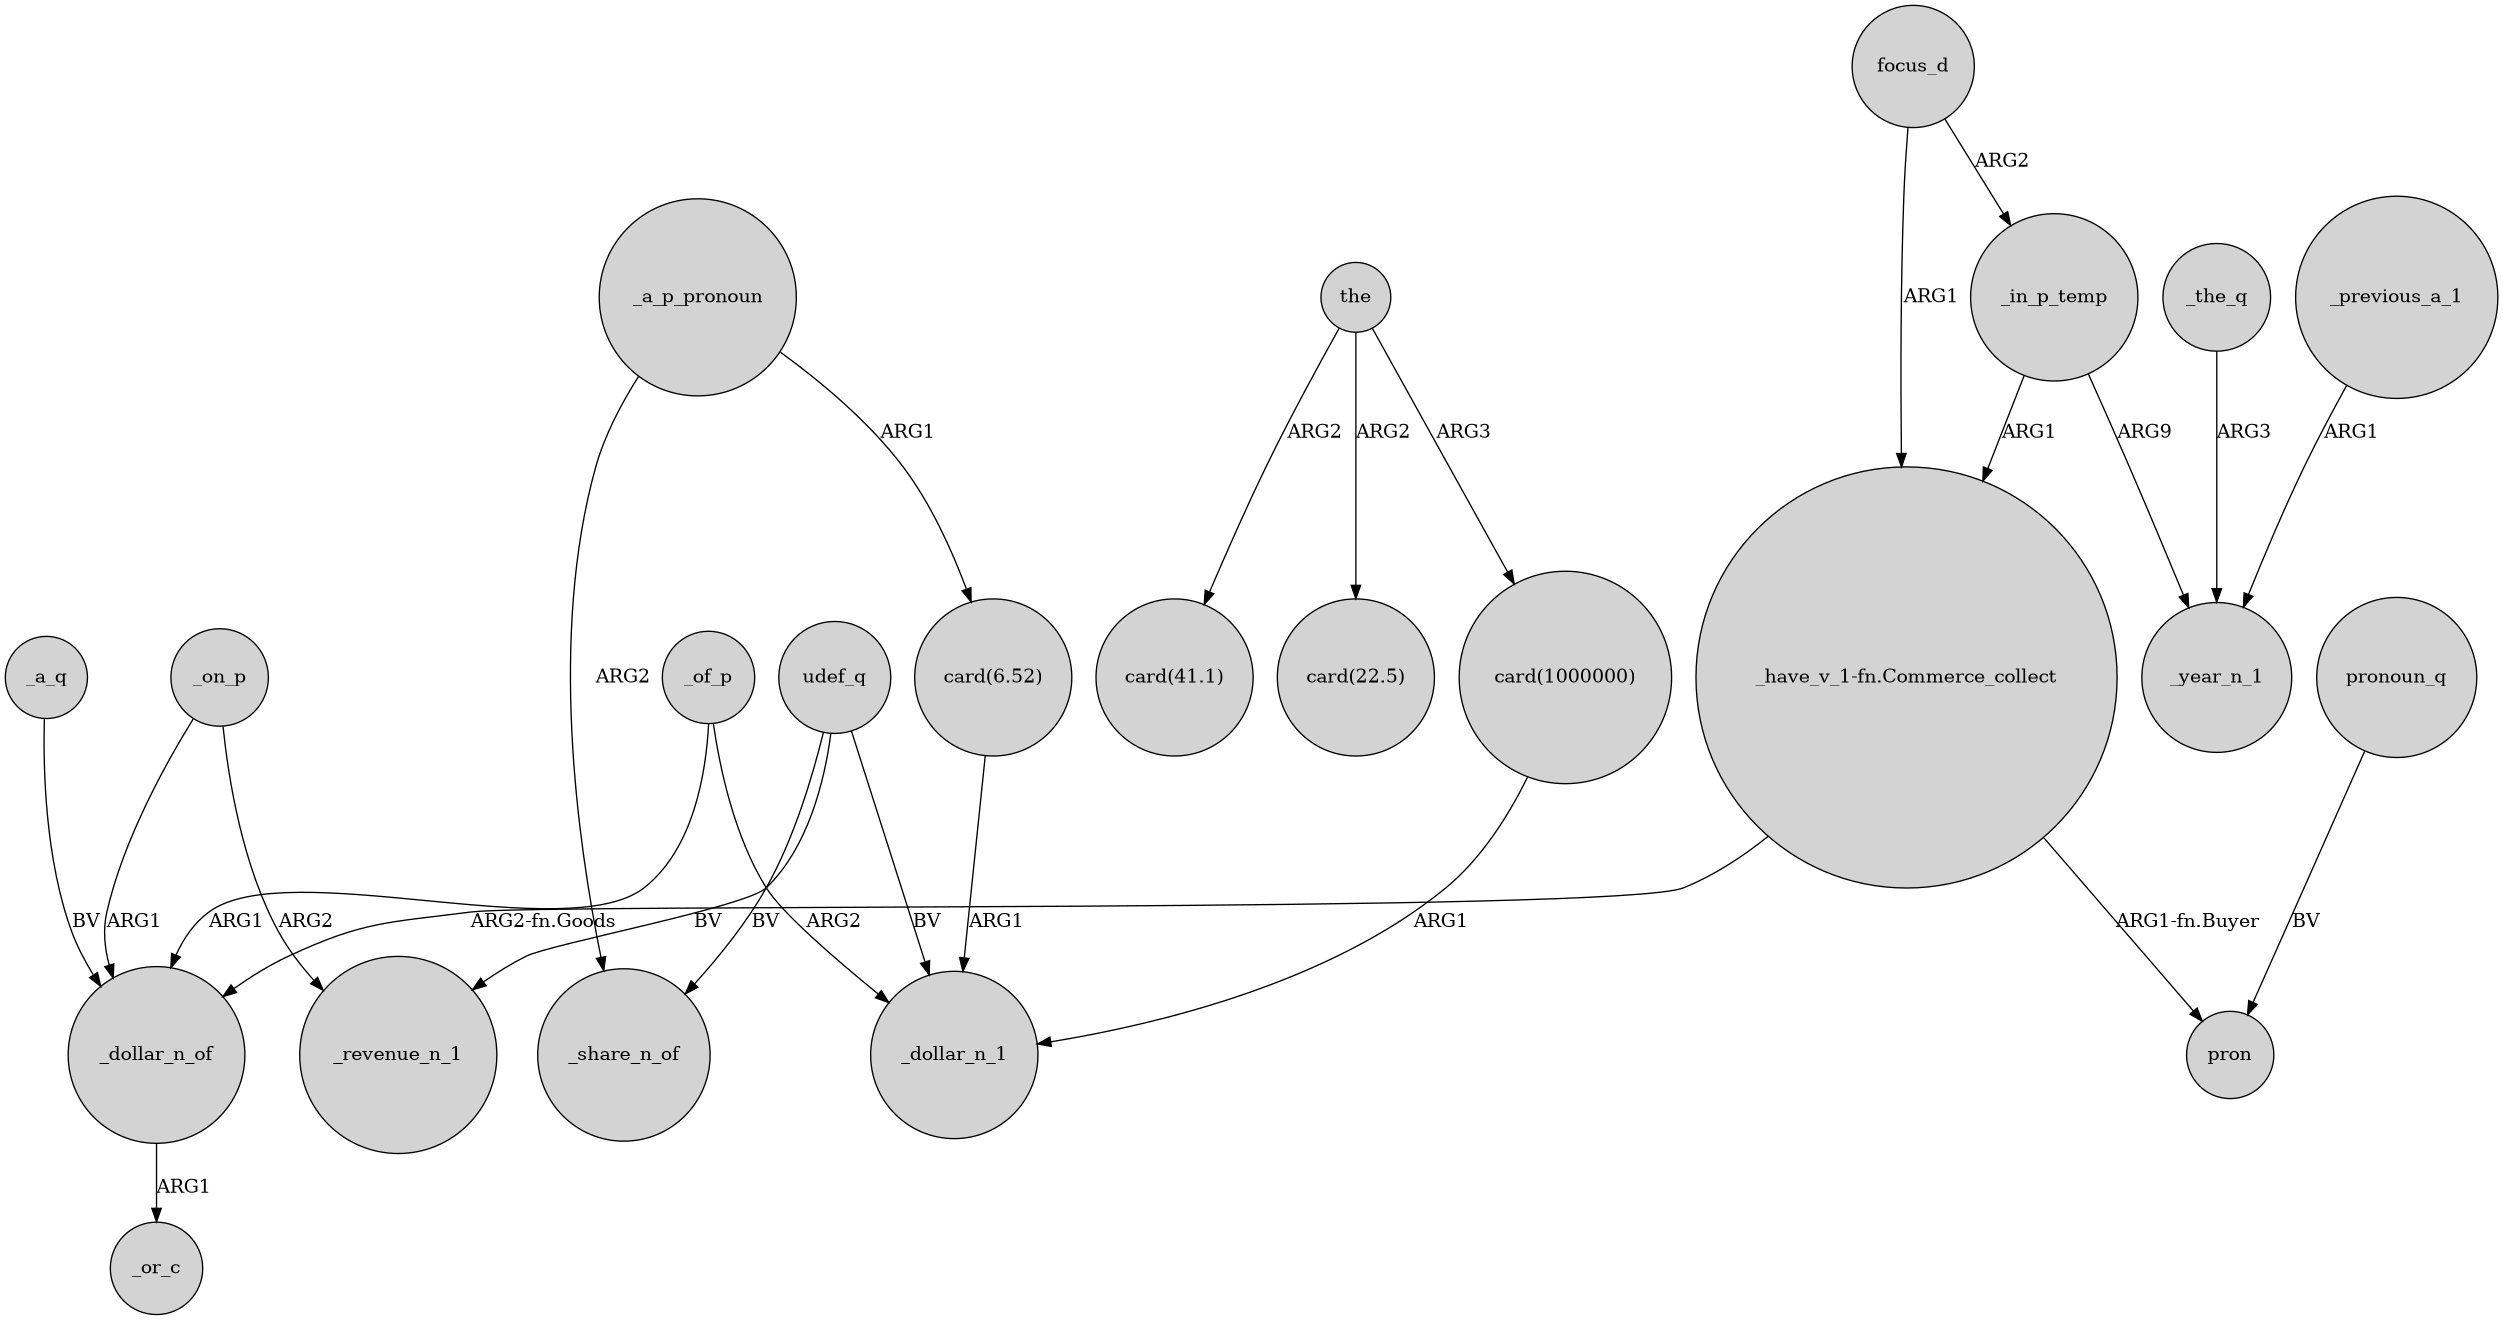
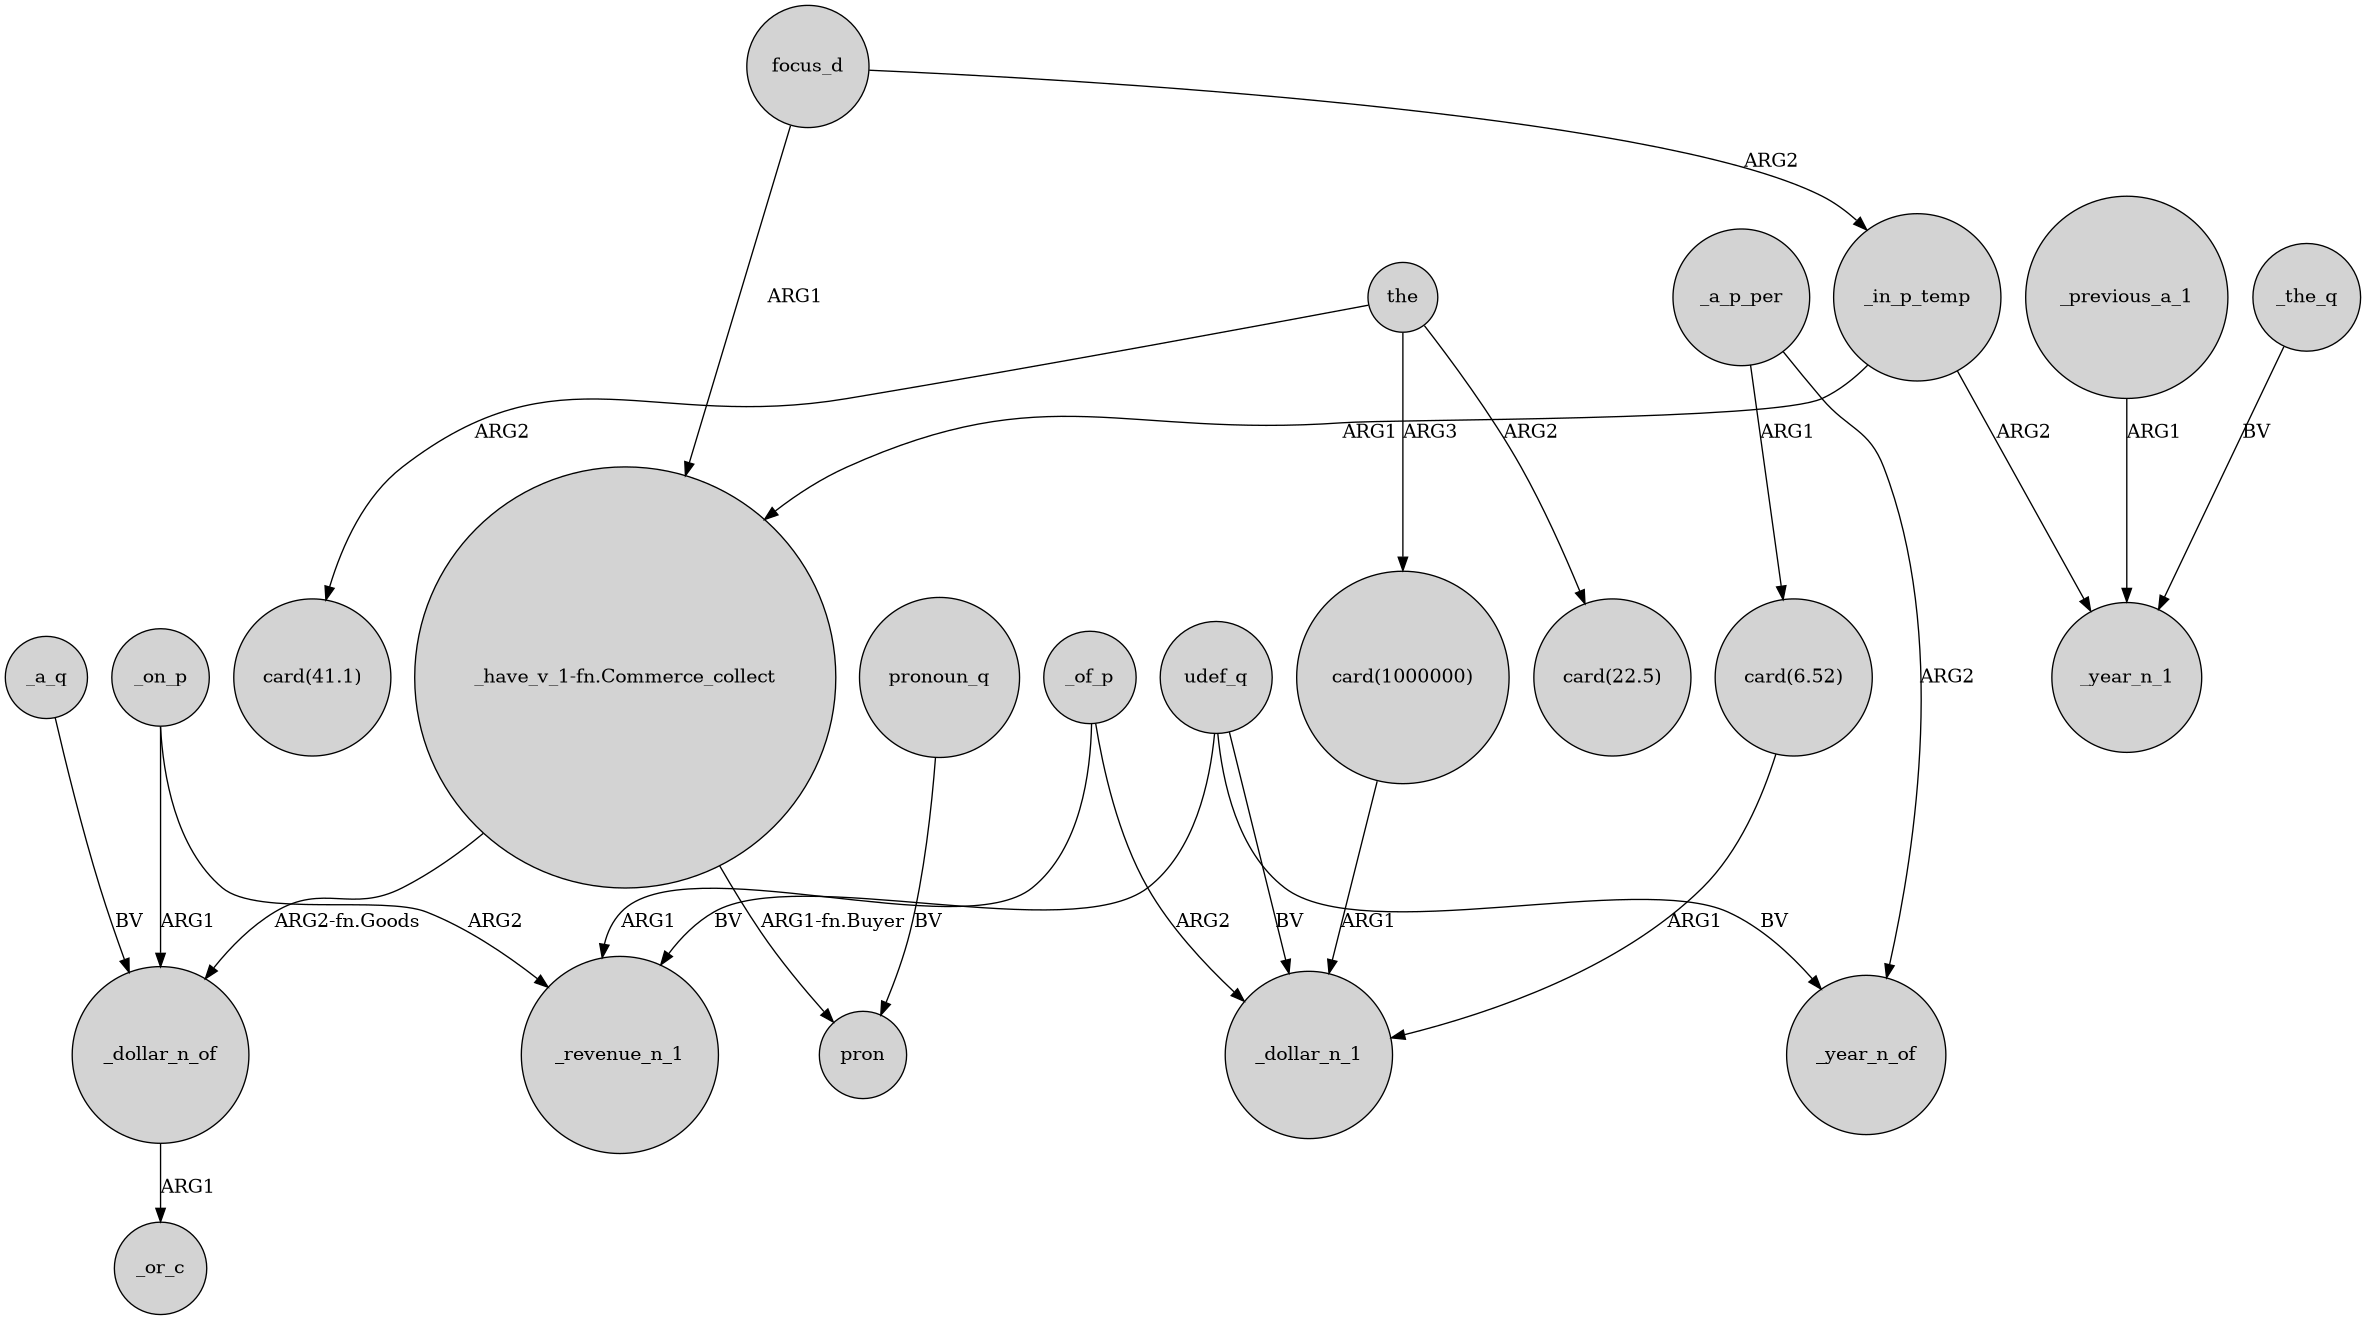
node "_a_p_pronoun": label "_a_p_pronoun" -> "_a_p_per"
edge "_in_p_temp" -> "_year_n_1": label "ARG9" -> "ARG2"
edge "_the_q" -> "_year_n_1": label "ARG3" -> "BV"
edge "_of_p" -> "_dollar_n_of": now "_of_p" -> "_revenue_n_1"
node "_share_n_of": label "_share_n_of" -> "_year_n_of"
